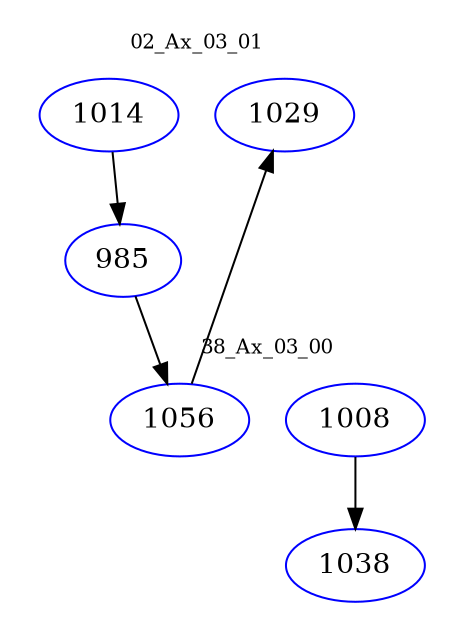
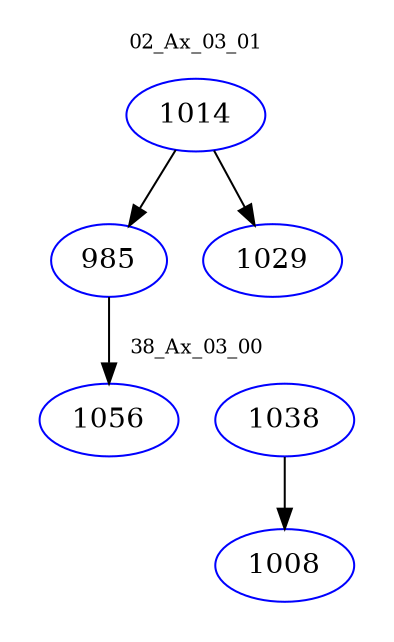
edge "1056" -> "1029": now "1014" -> "1029"
edge "1008" -> "1038": reversed
